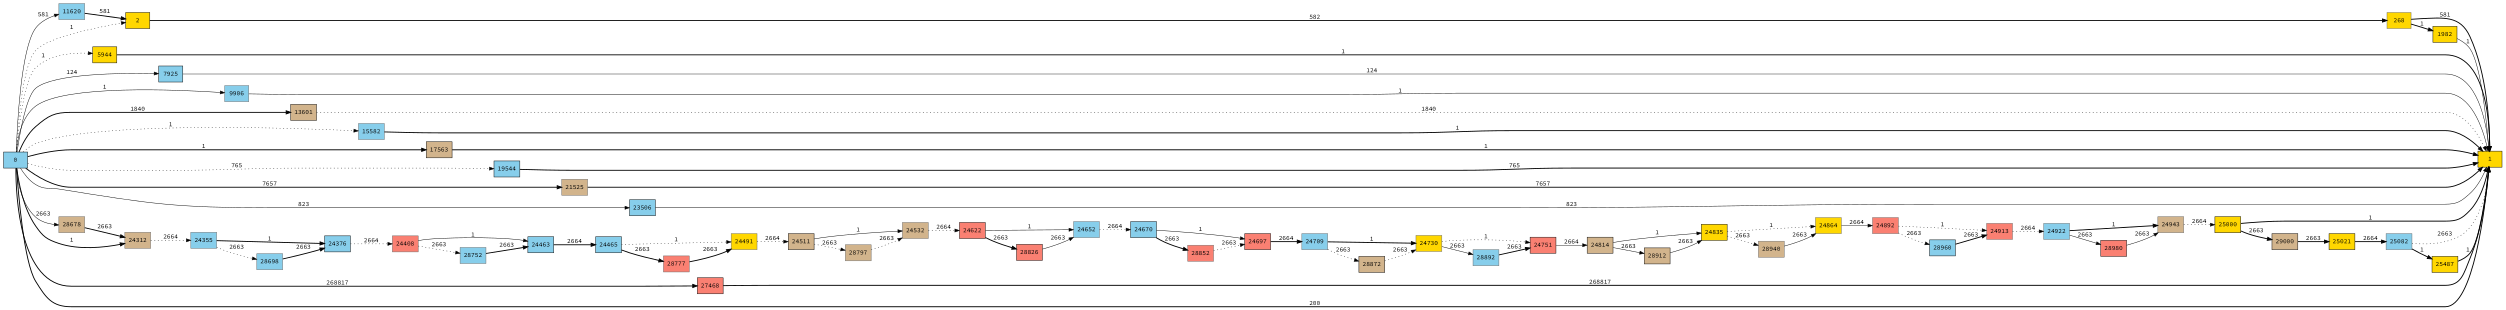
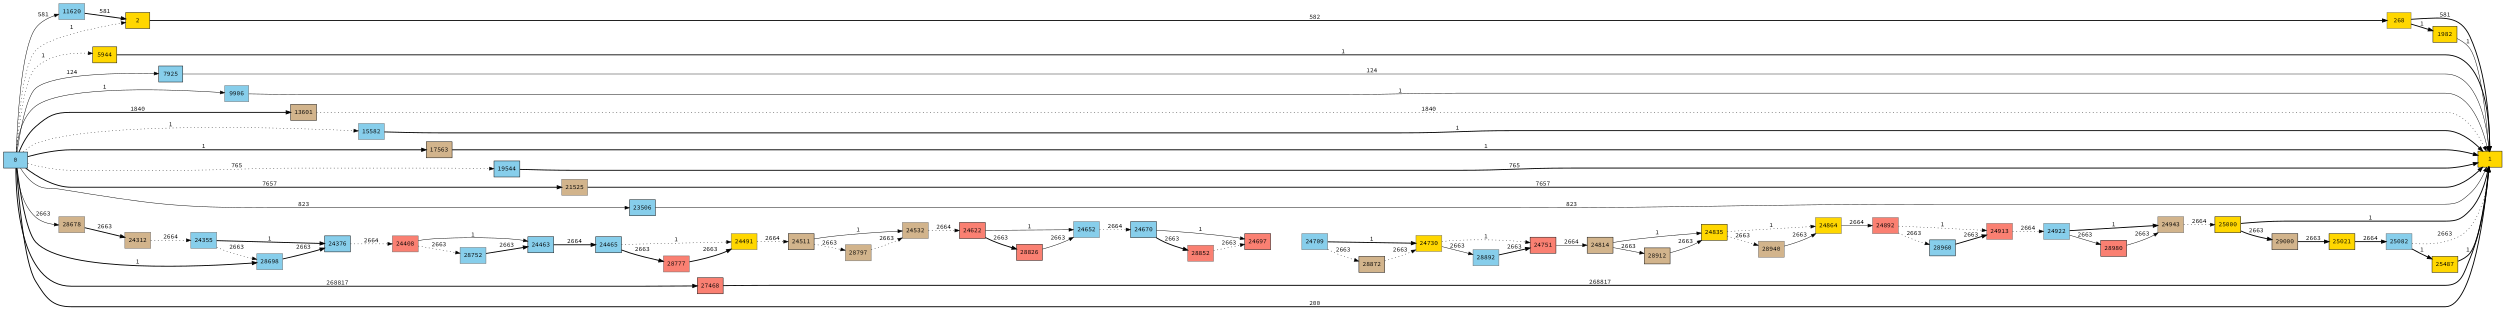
edge "0" -> "24312": now "0" -> "28698"
edge "24697" -> "24709": removed, label "2664"
